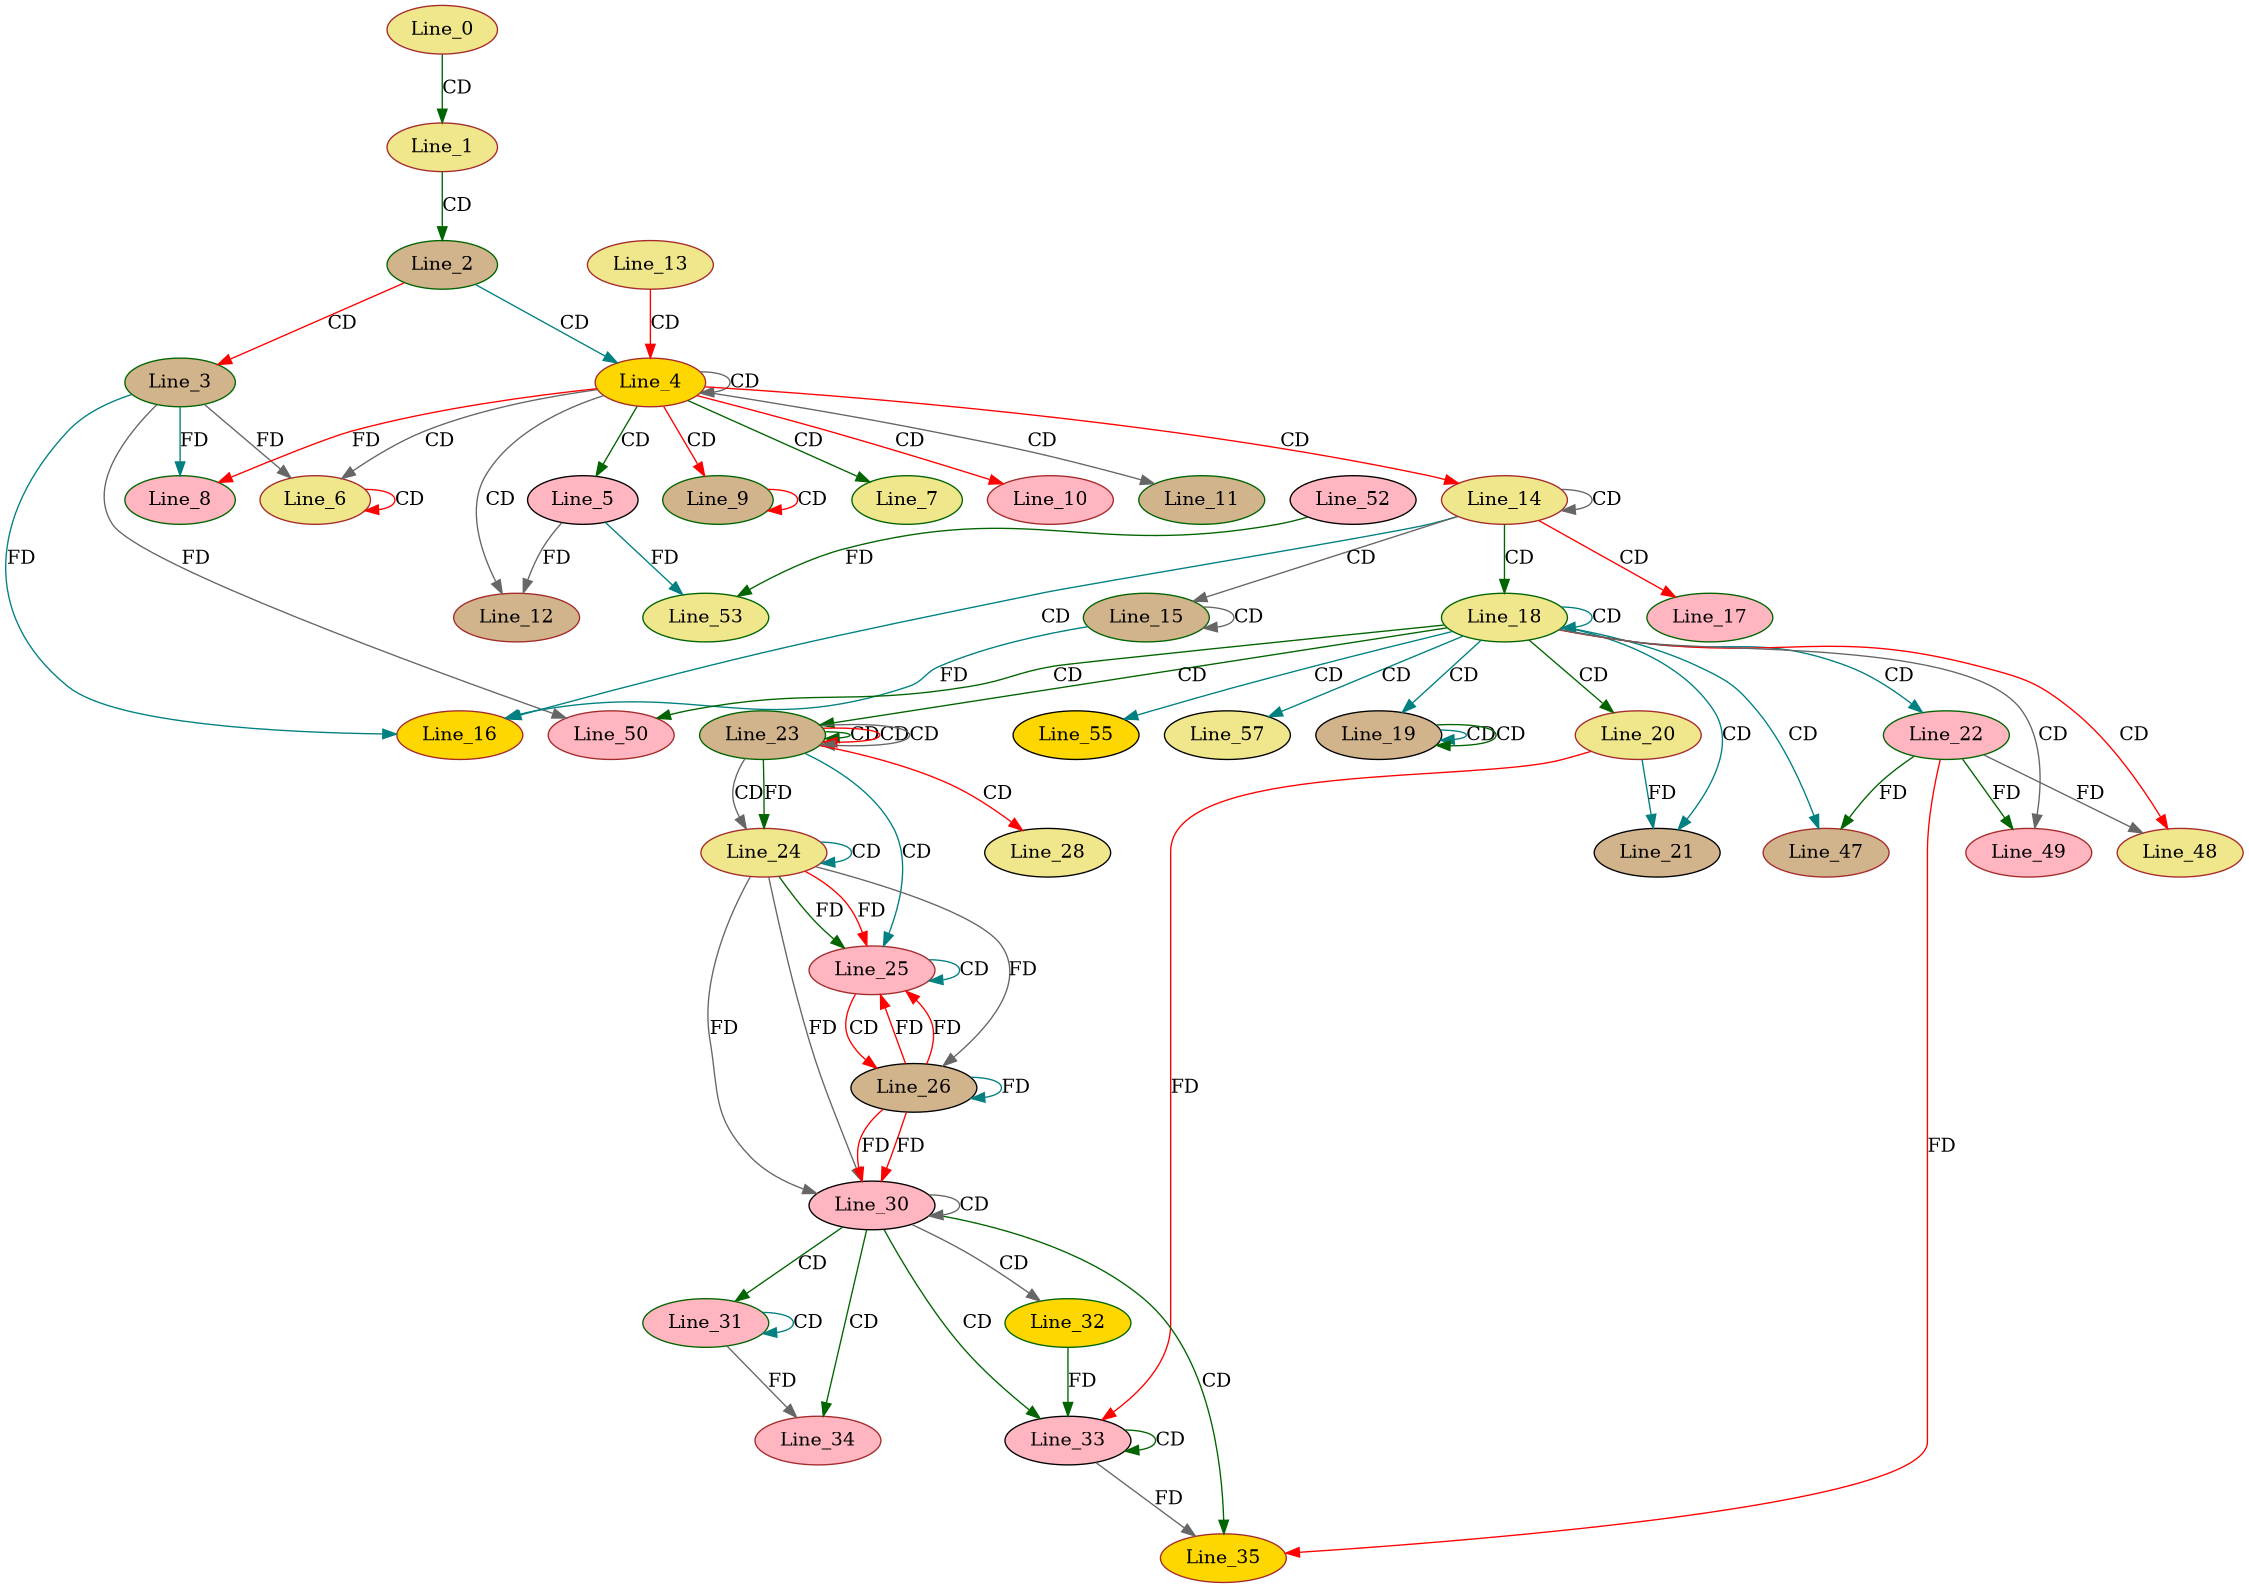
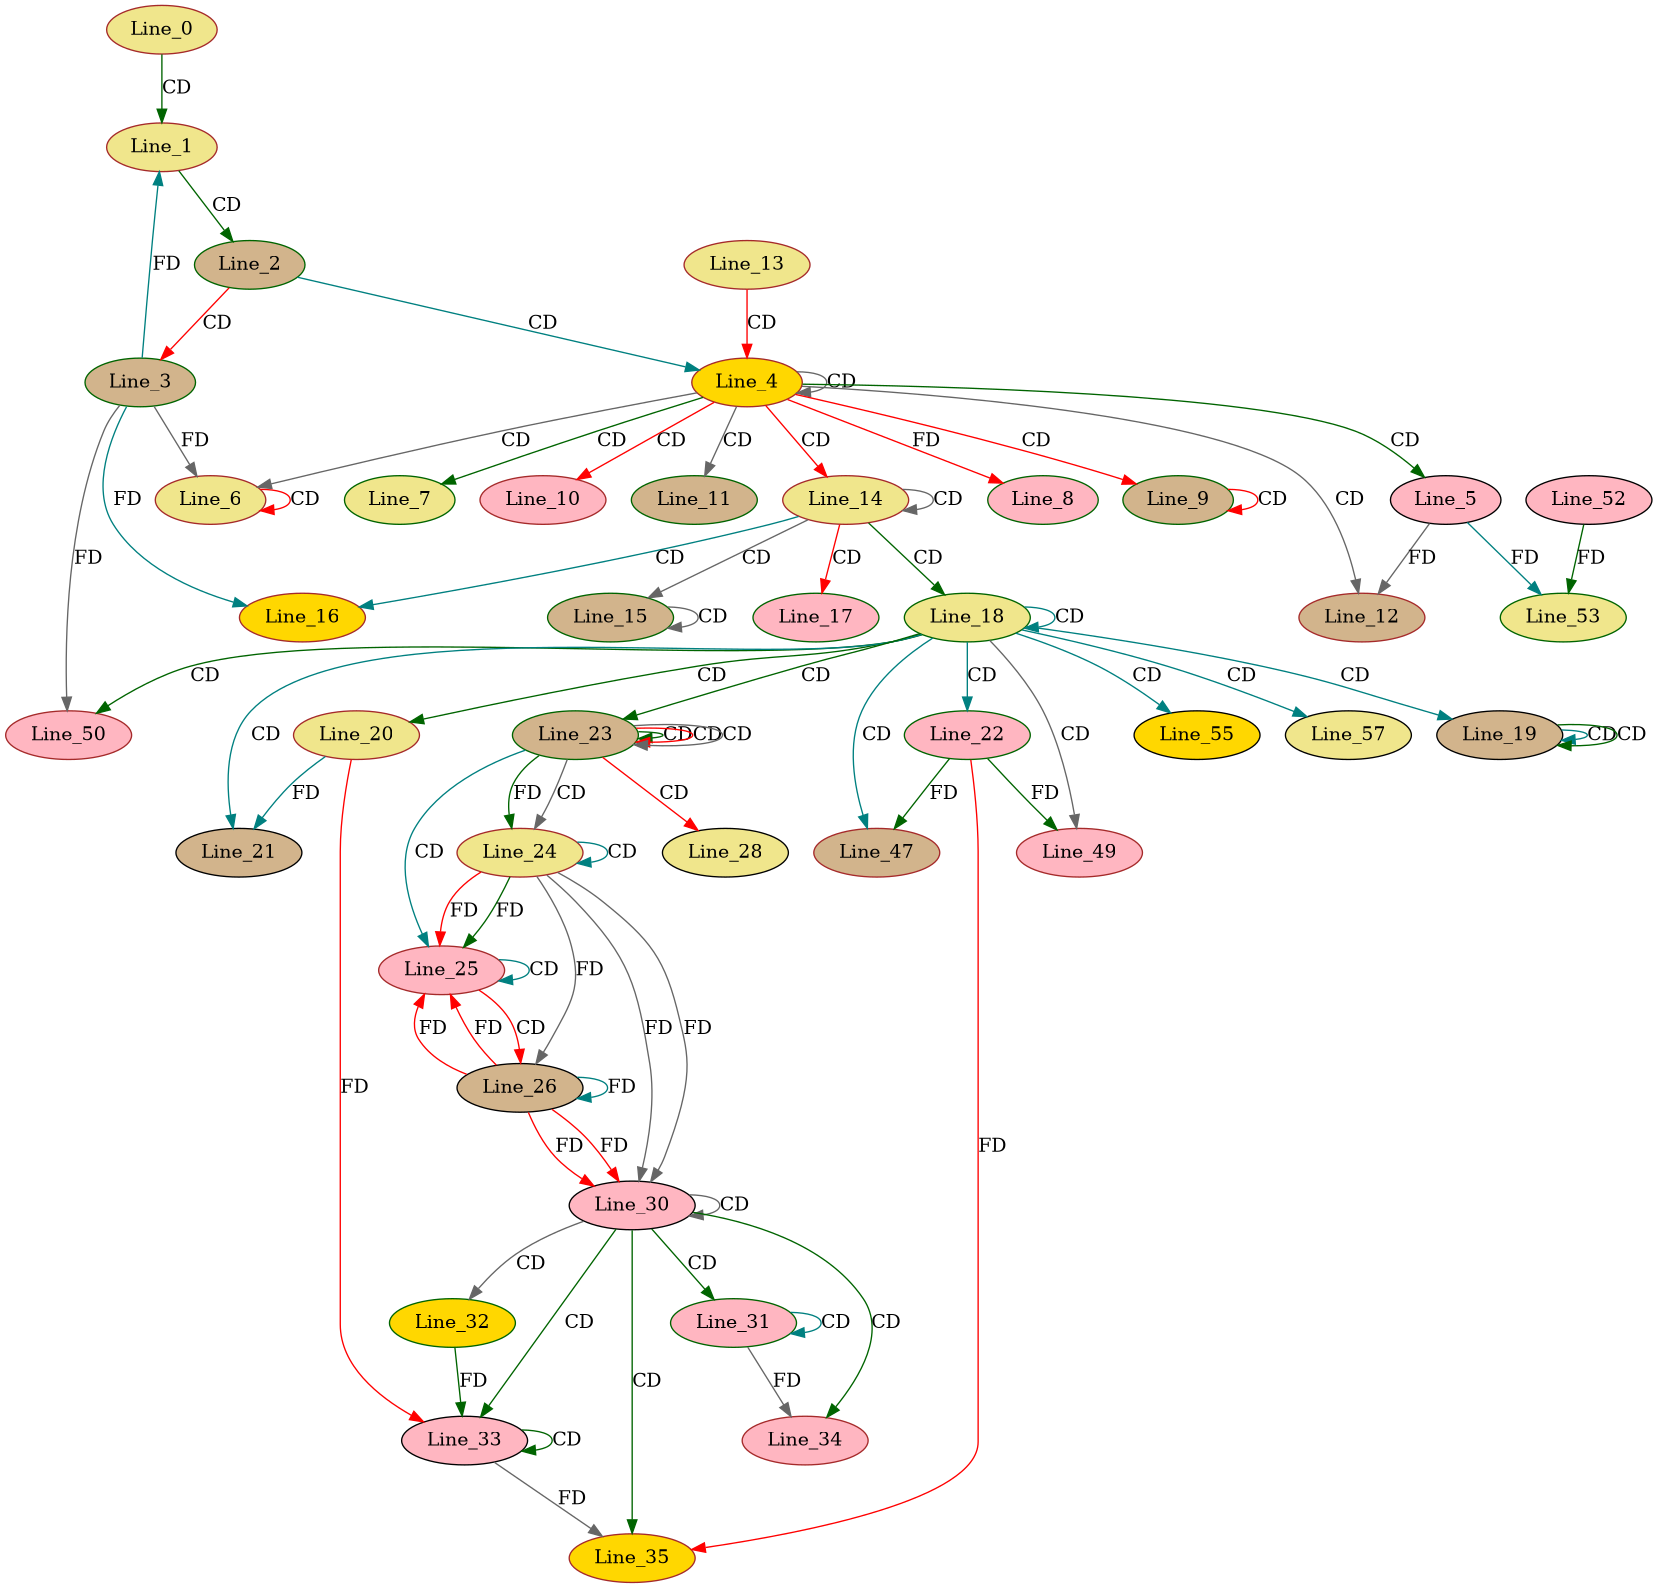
edge "Line_3" -> "Line_8": now "Line_3" -> "Line_1"
edge "Line_15" -> "Line_16": removed, label "FD"
node "Line_48": removed
